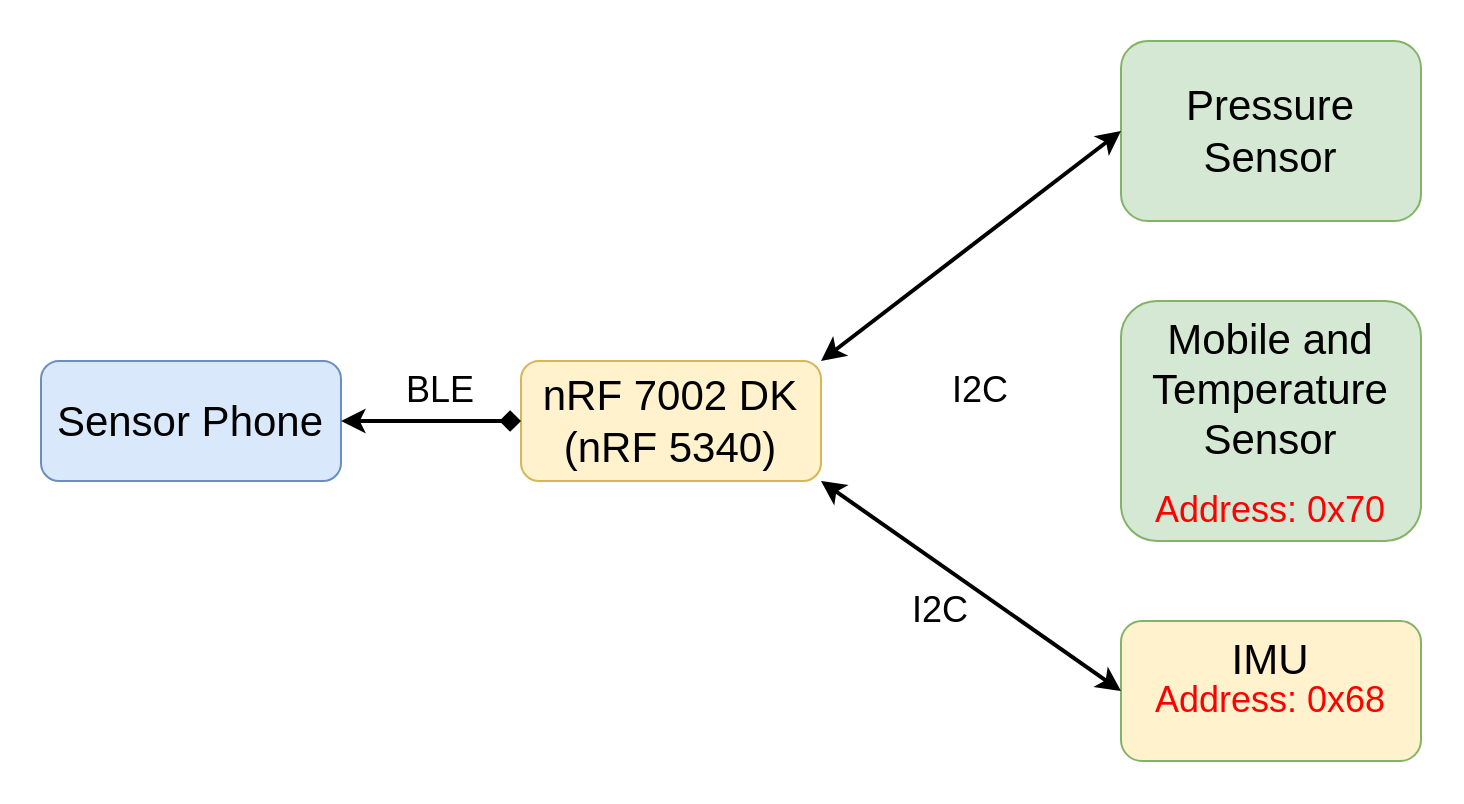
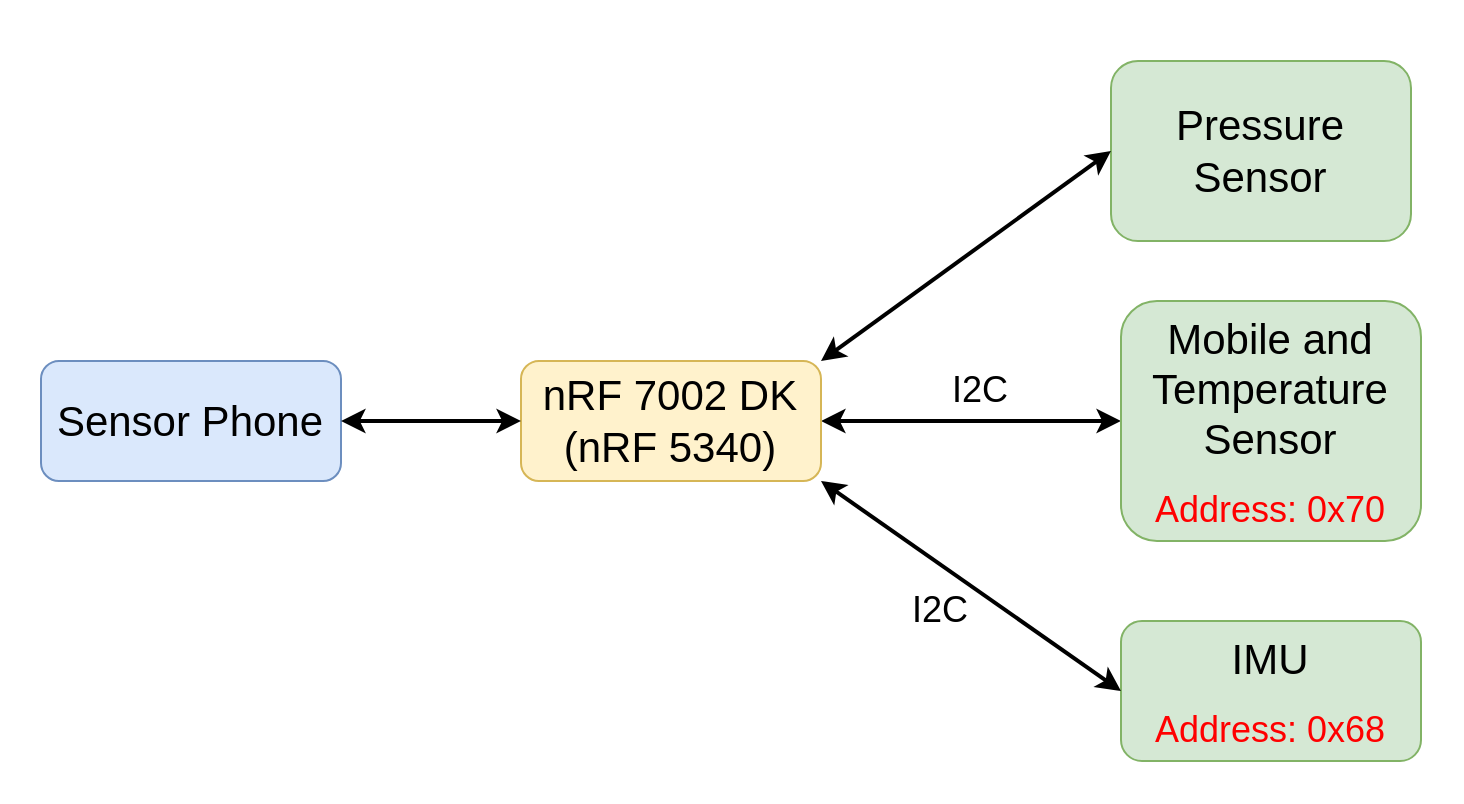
node "Pressure Sensor": moved (1271, 131) -> (1261, 151)
node "BLE": removed
edge "Sensor Phone" -- "nRF 7002 DK (nRF 5340)": arrowhead diamond -> classic
edge "nRF 7002 DK (nRF 5340)" -- "Mobile and Temperature Sensor": added
node "IMU": fillcolor #fff2cc -> #d5e8d4
node "Address: 0x68": moved (1271, 701) -> (1271, 731)
